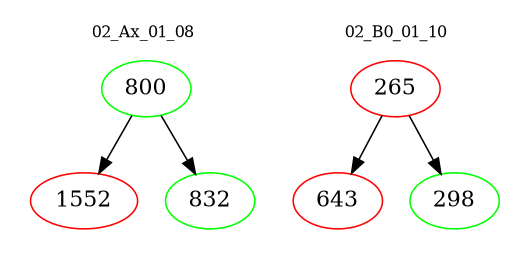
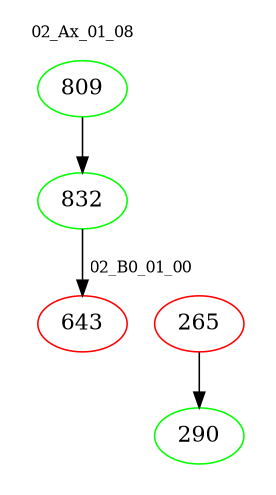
cluster "02_B0_01_10": label "02_B0_01_10" -> "02_B0_01_00"
node "800": label "800" -> "809"
edge "265" -> "643": now "832" -> "643"
node "1552": removed
node "298": label "298" -> "290"
